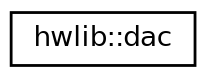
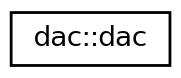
node "hwlib::dac": label "hwlib::dac" -> "dac::dac"
